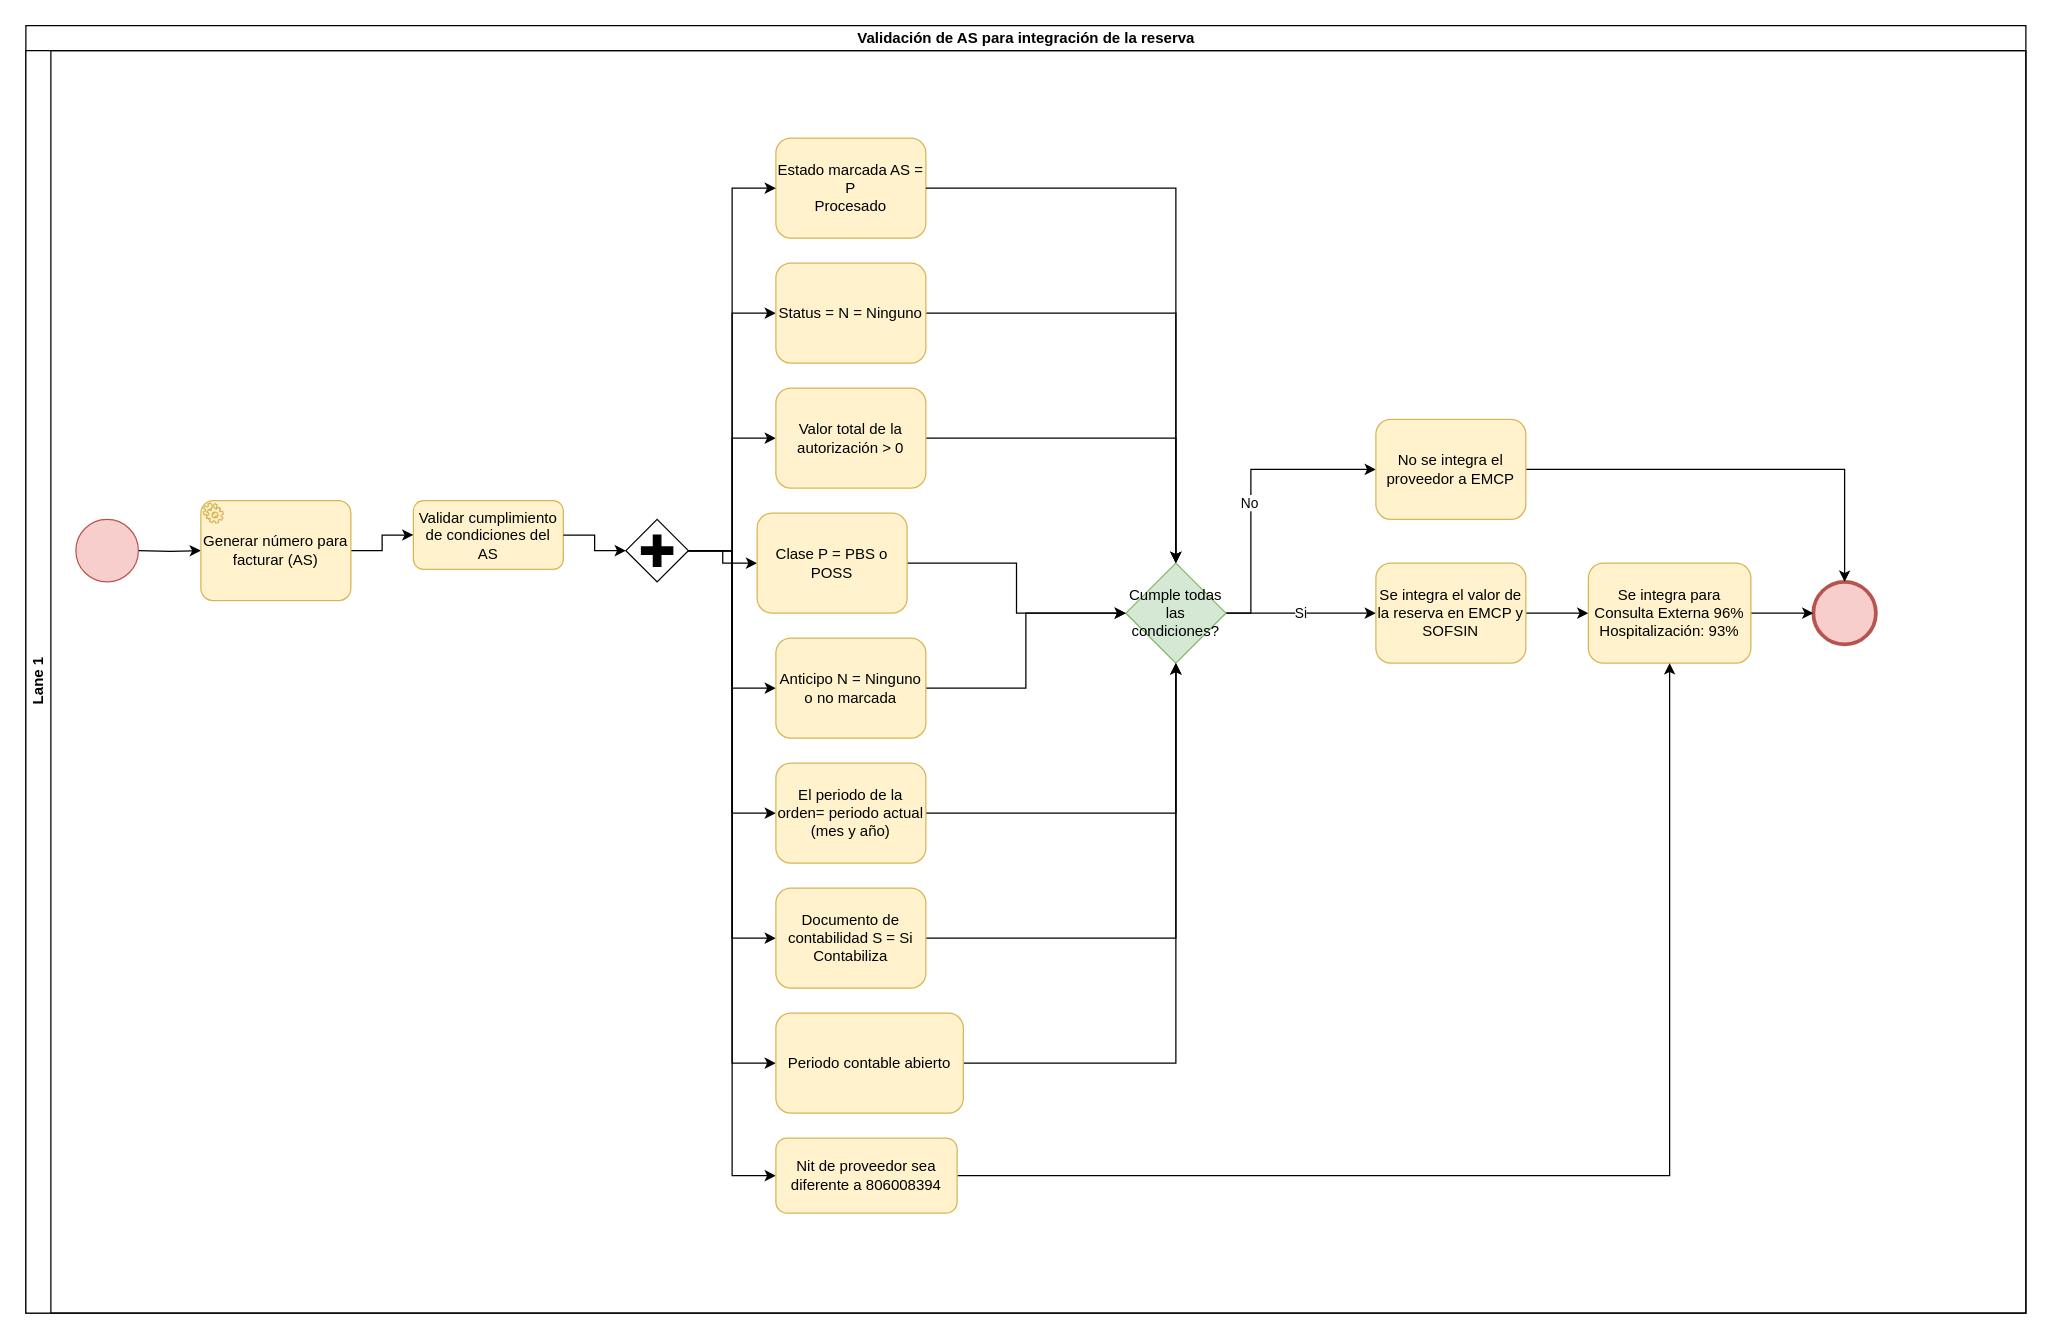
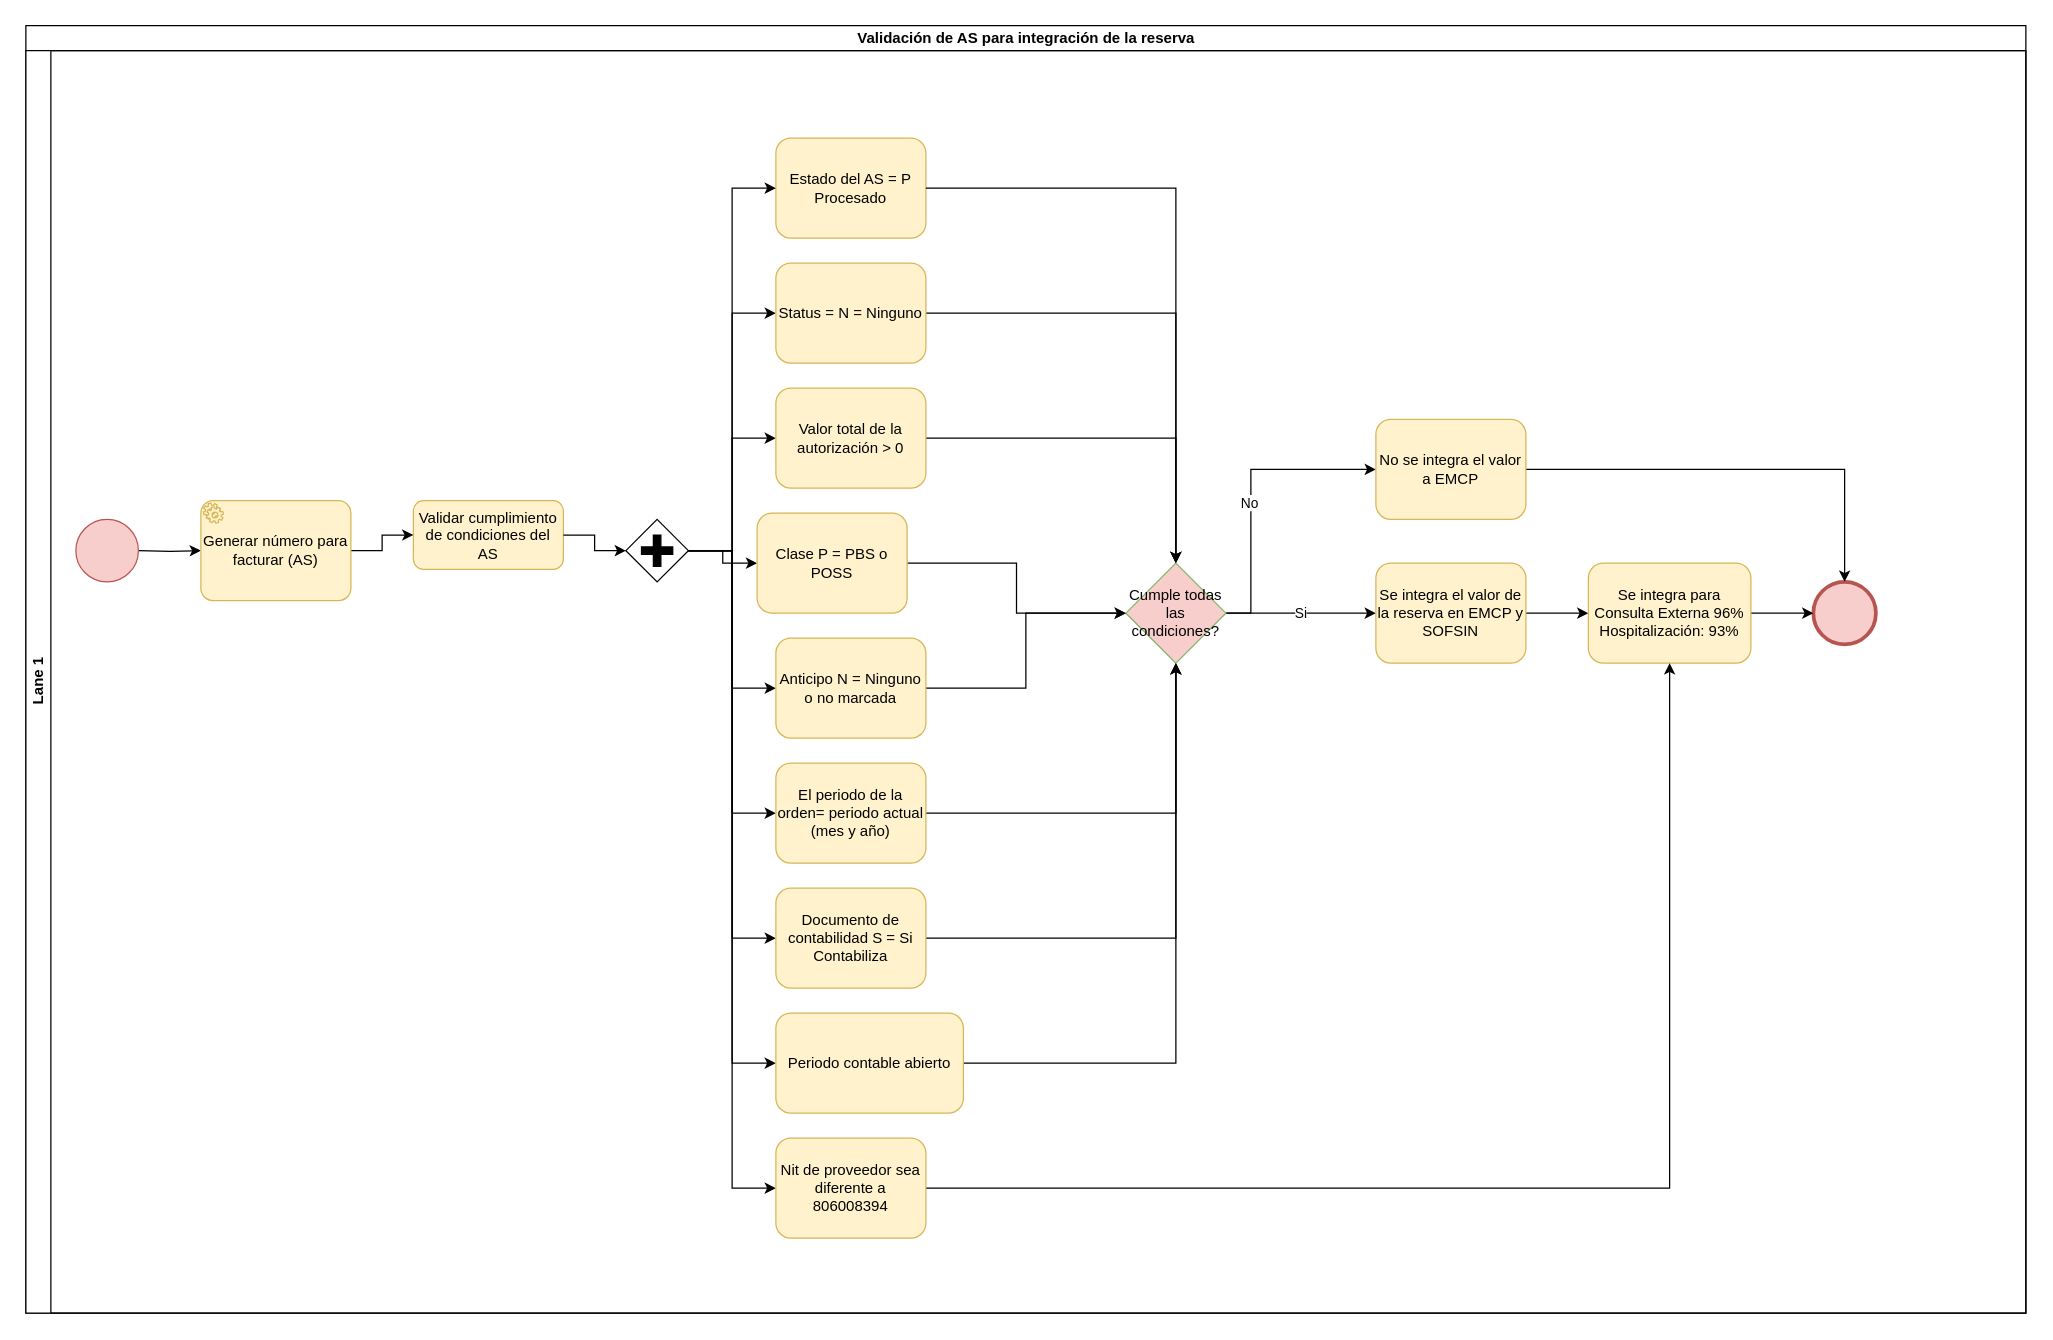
node "Estado marcada AS = P Procesado": label "Estado marcada AS = P Procesado" -> "Estado del AS = P Procesado"
node "No se integra el proveedor a EMCP": label "No se integra el proveedor a EMCP" -> "No se integra el valor a EMCP"
node "Cumple todas las condiciones?": fillcolor #d5e8d4 -> #f8cecc
node "Nit de proveedor sea diferente a 806008394": size 181x75 -> 150x100
